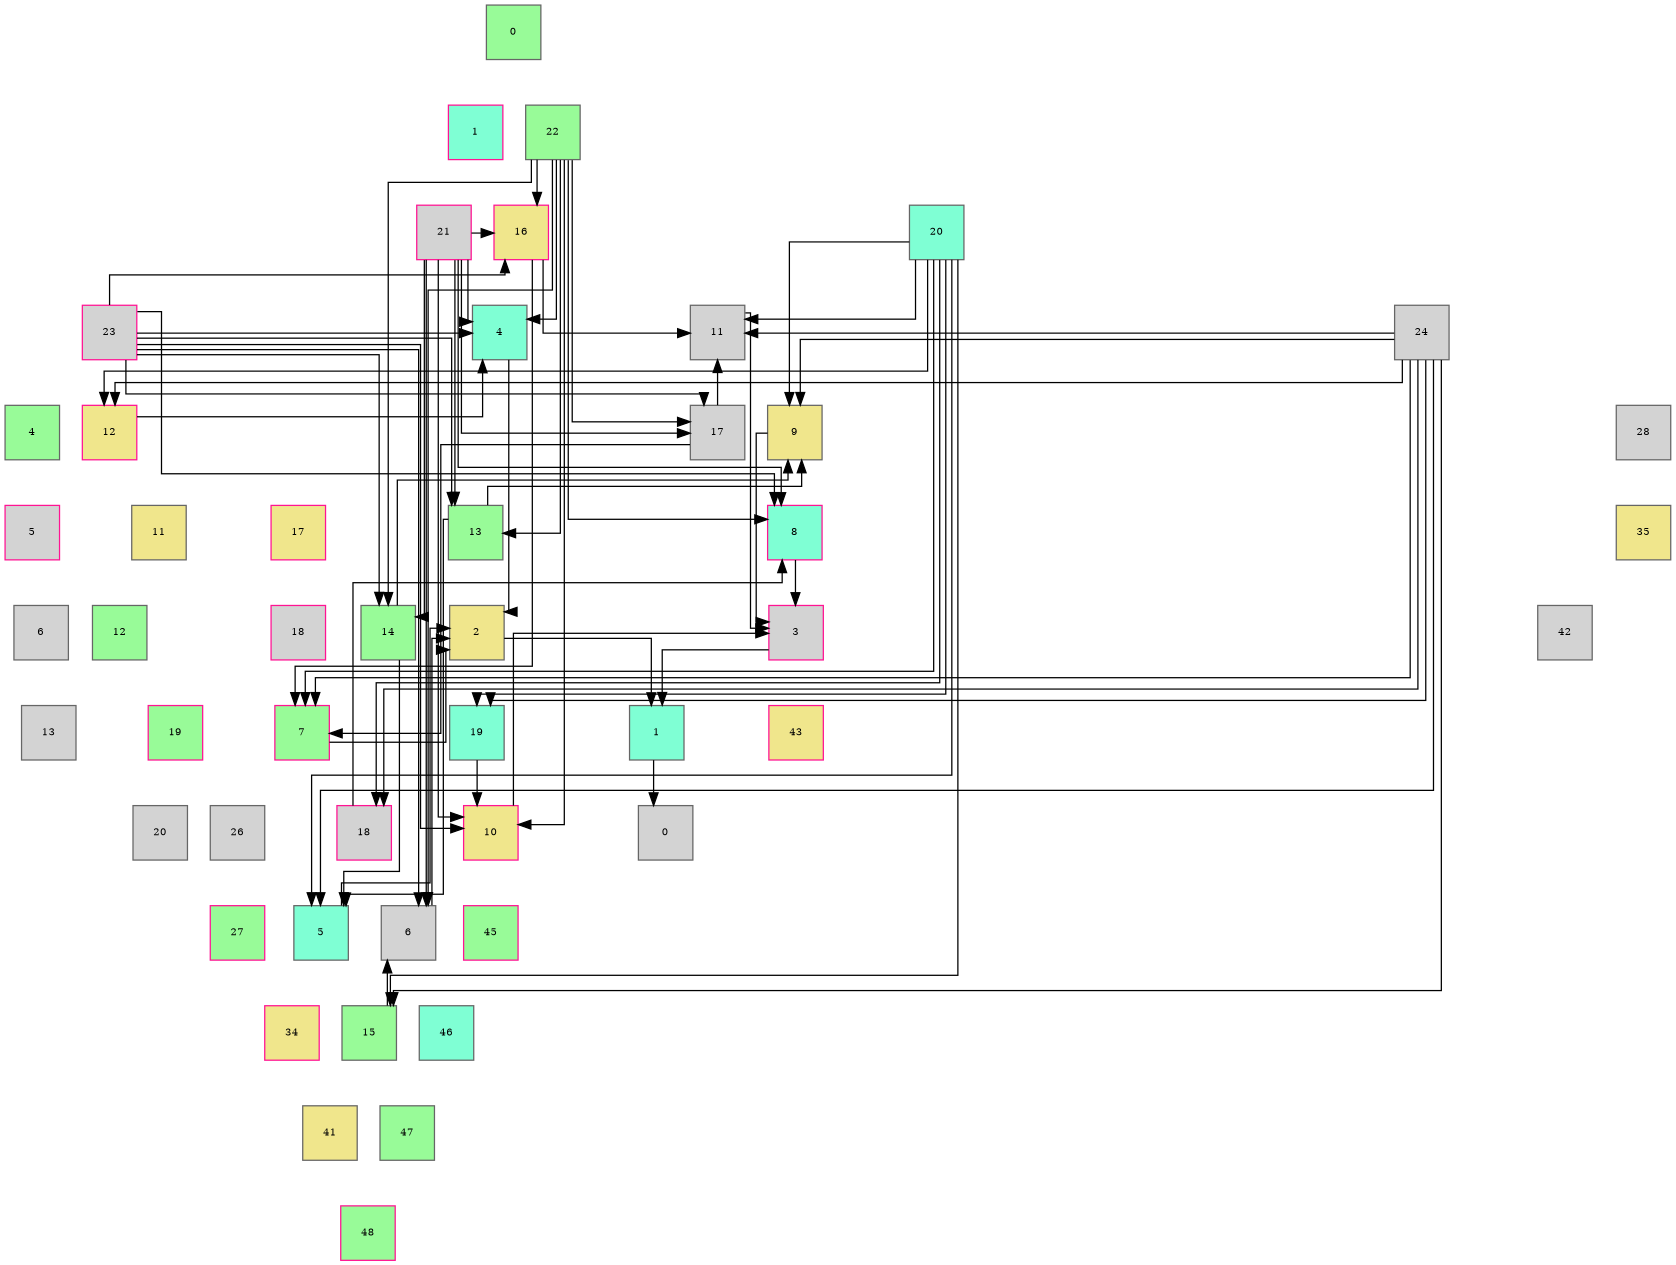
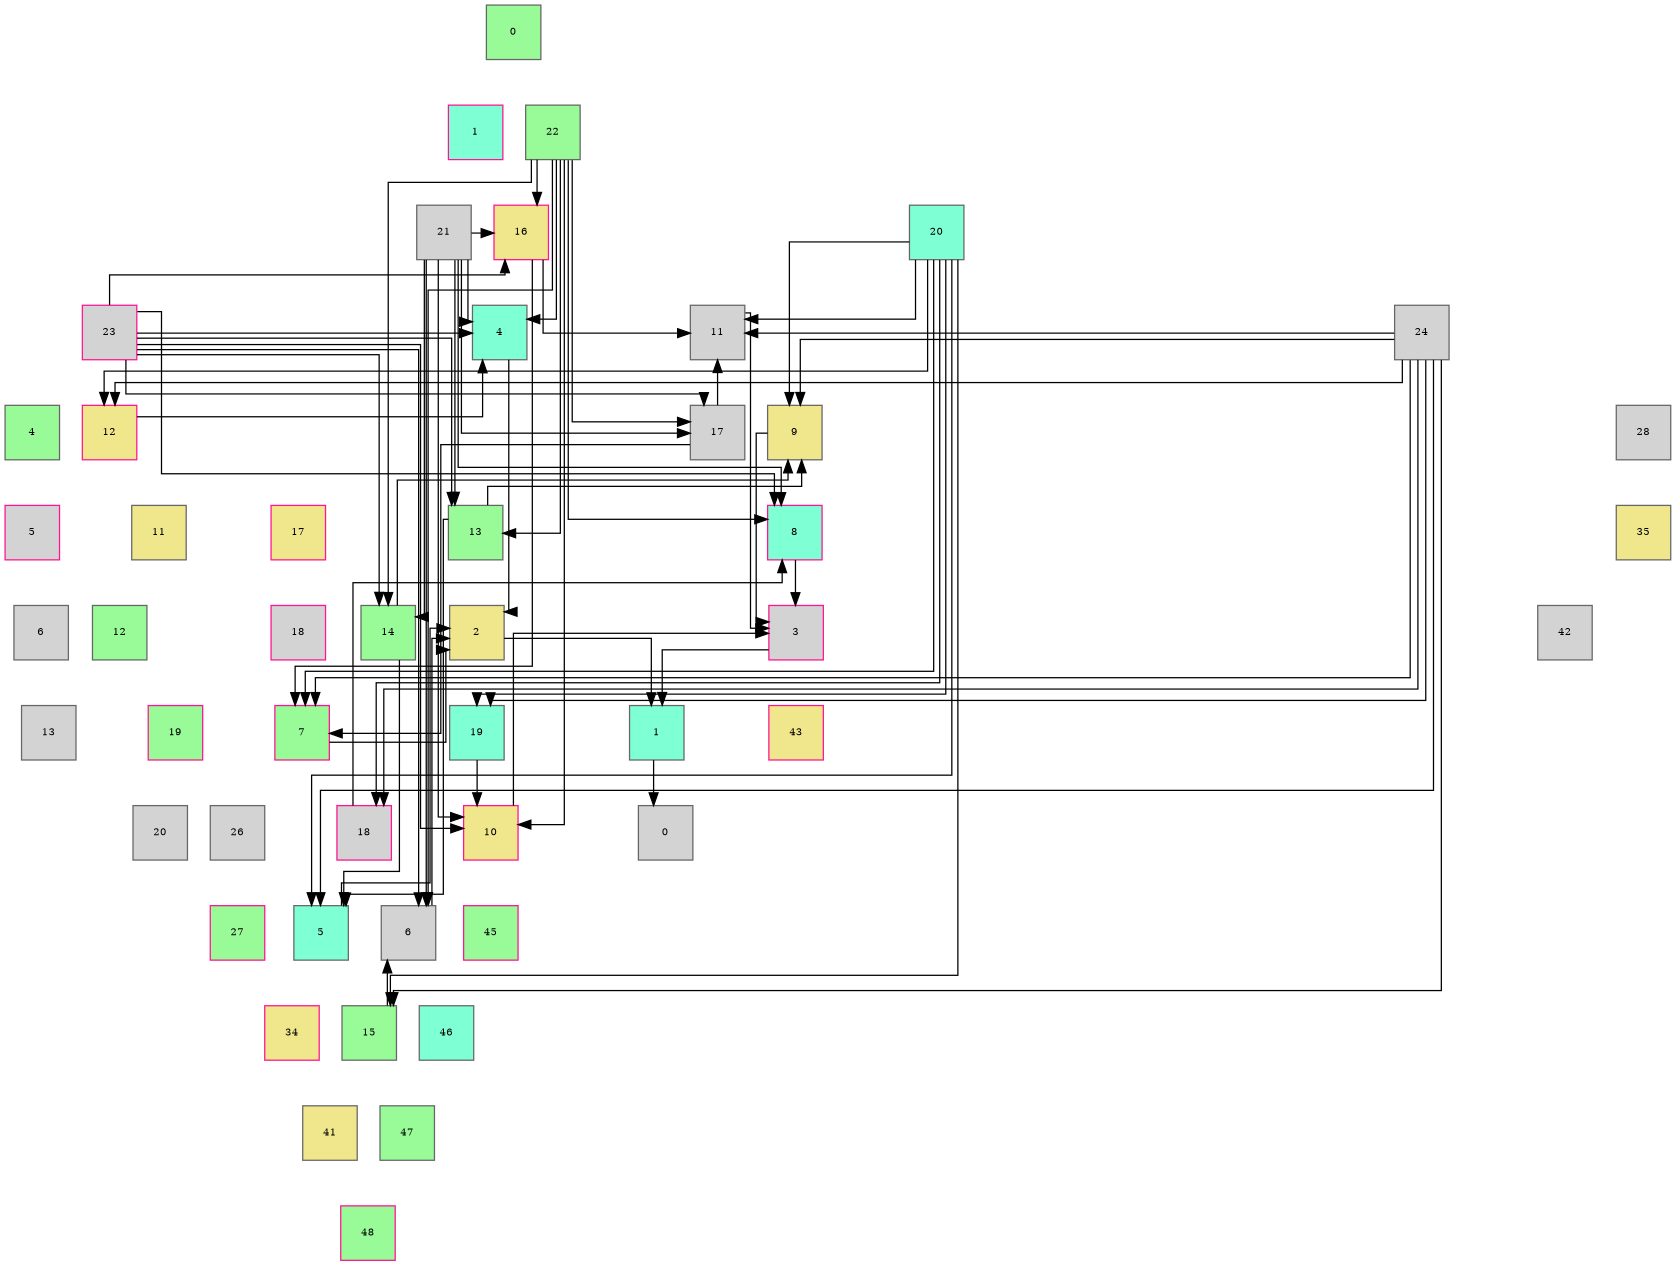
node "21": color deeppink -> gray40
